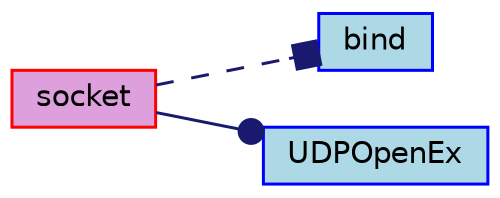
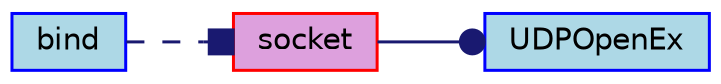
edge "socket" -> "bind": reversed
